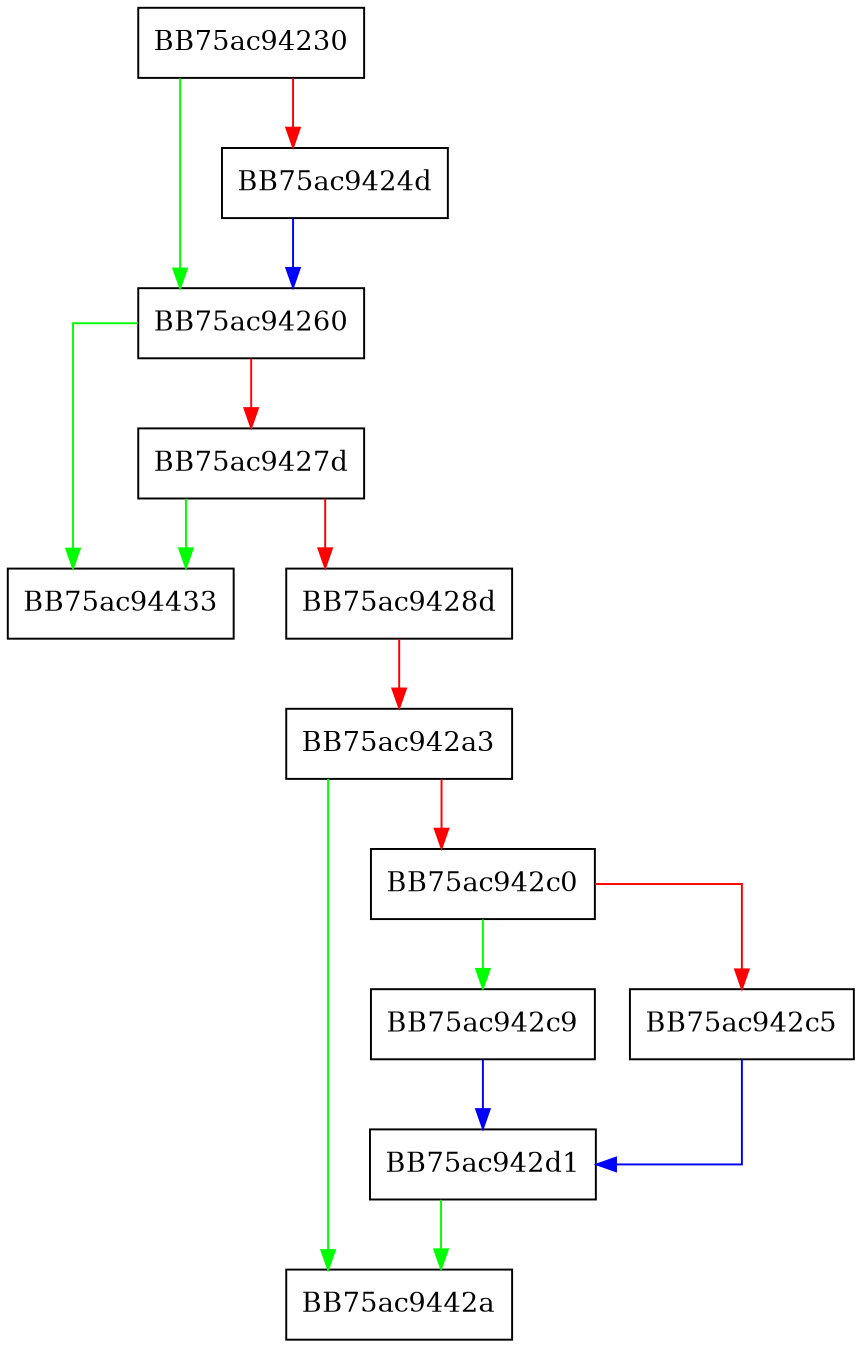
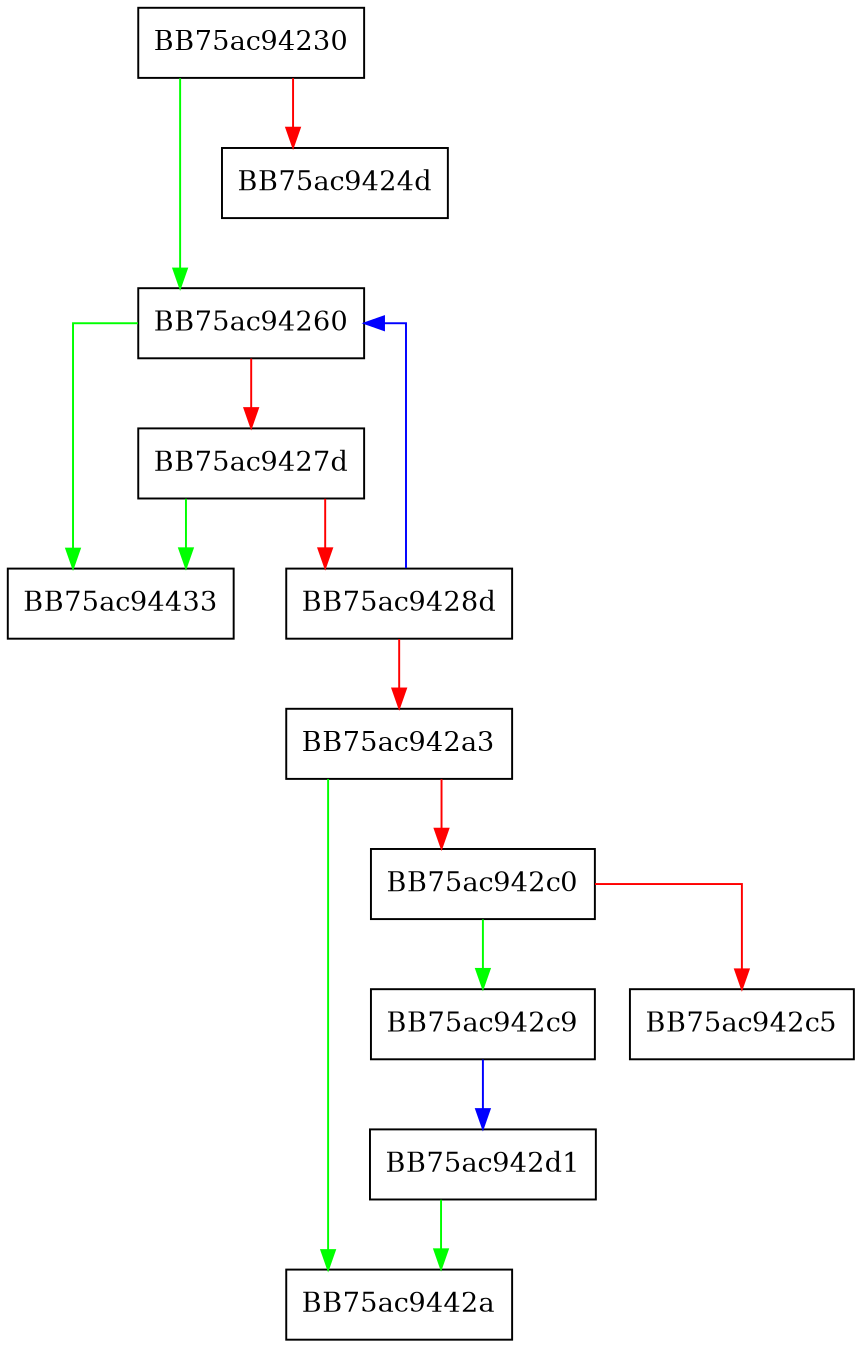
edge "BB75ac9424d" -> "BB75ac94260": now "BB75ac9428d" -> "BB75ac94260"
edge "BB75ac942c5" -> "BB75ac942d1": removed
